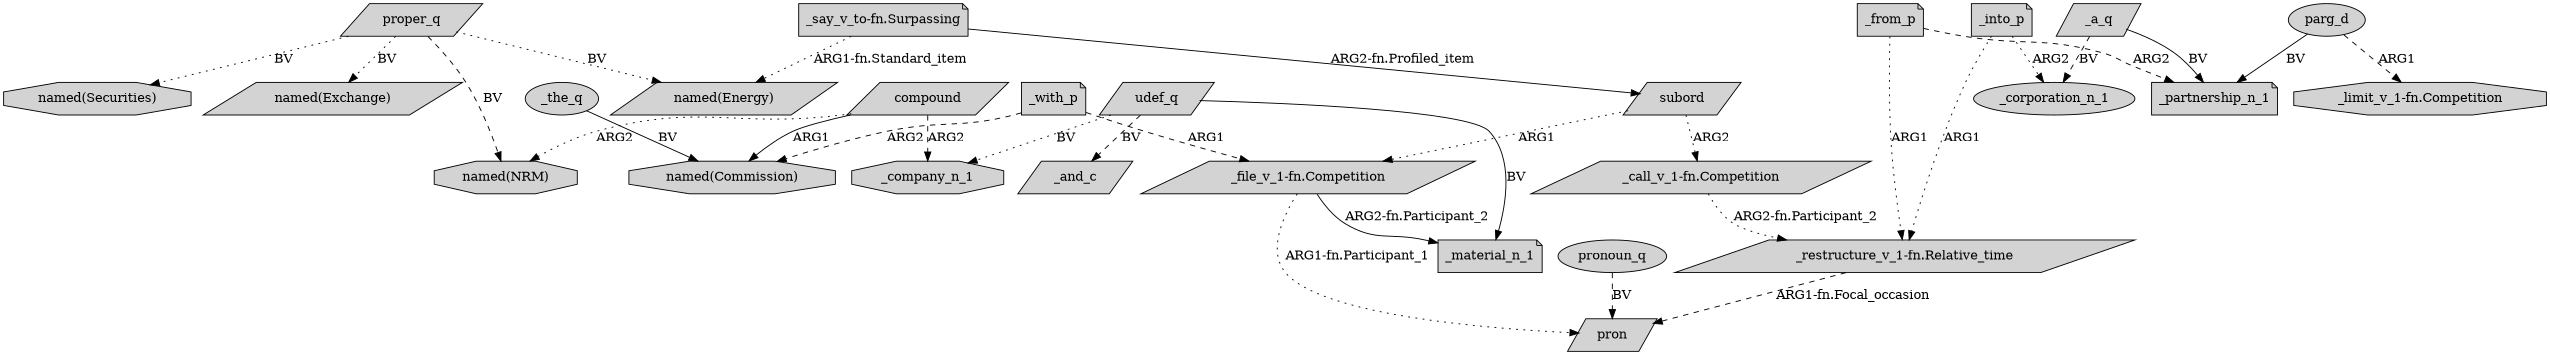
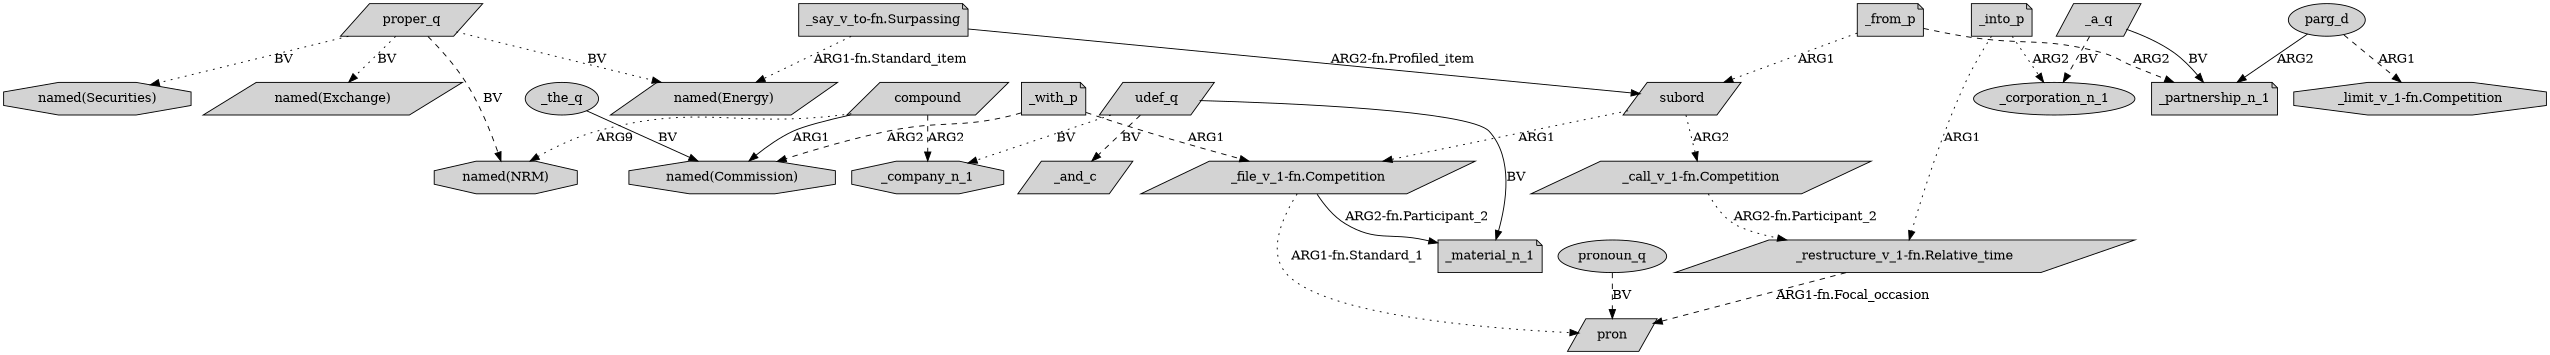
edge "parg_d" -> "_partnership_n_1": label "BV" -> "ARG2"
edge "_from_p" -> "_restructure_v_1-fn.Relative_time": now "_from_p" -> "subord"
edge "compound" -> "named(NRM)": label "ARG2" -> "ARG9"
edge "_file_v_1-fn.Competition" -> "pron": label "ARG1-fn.Participant_1" -> "ARG1-fn.Standard_1"
